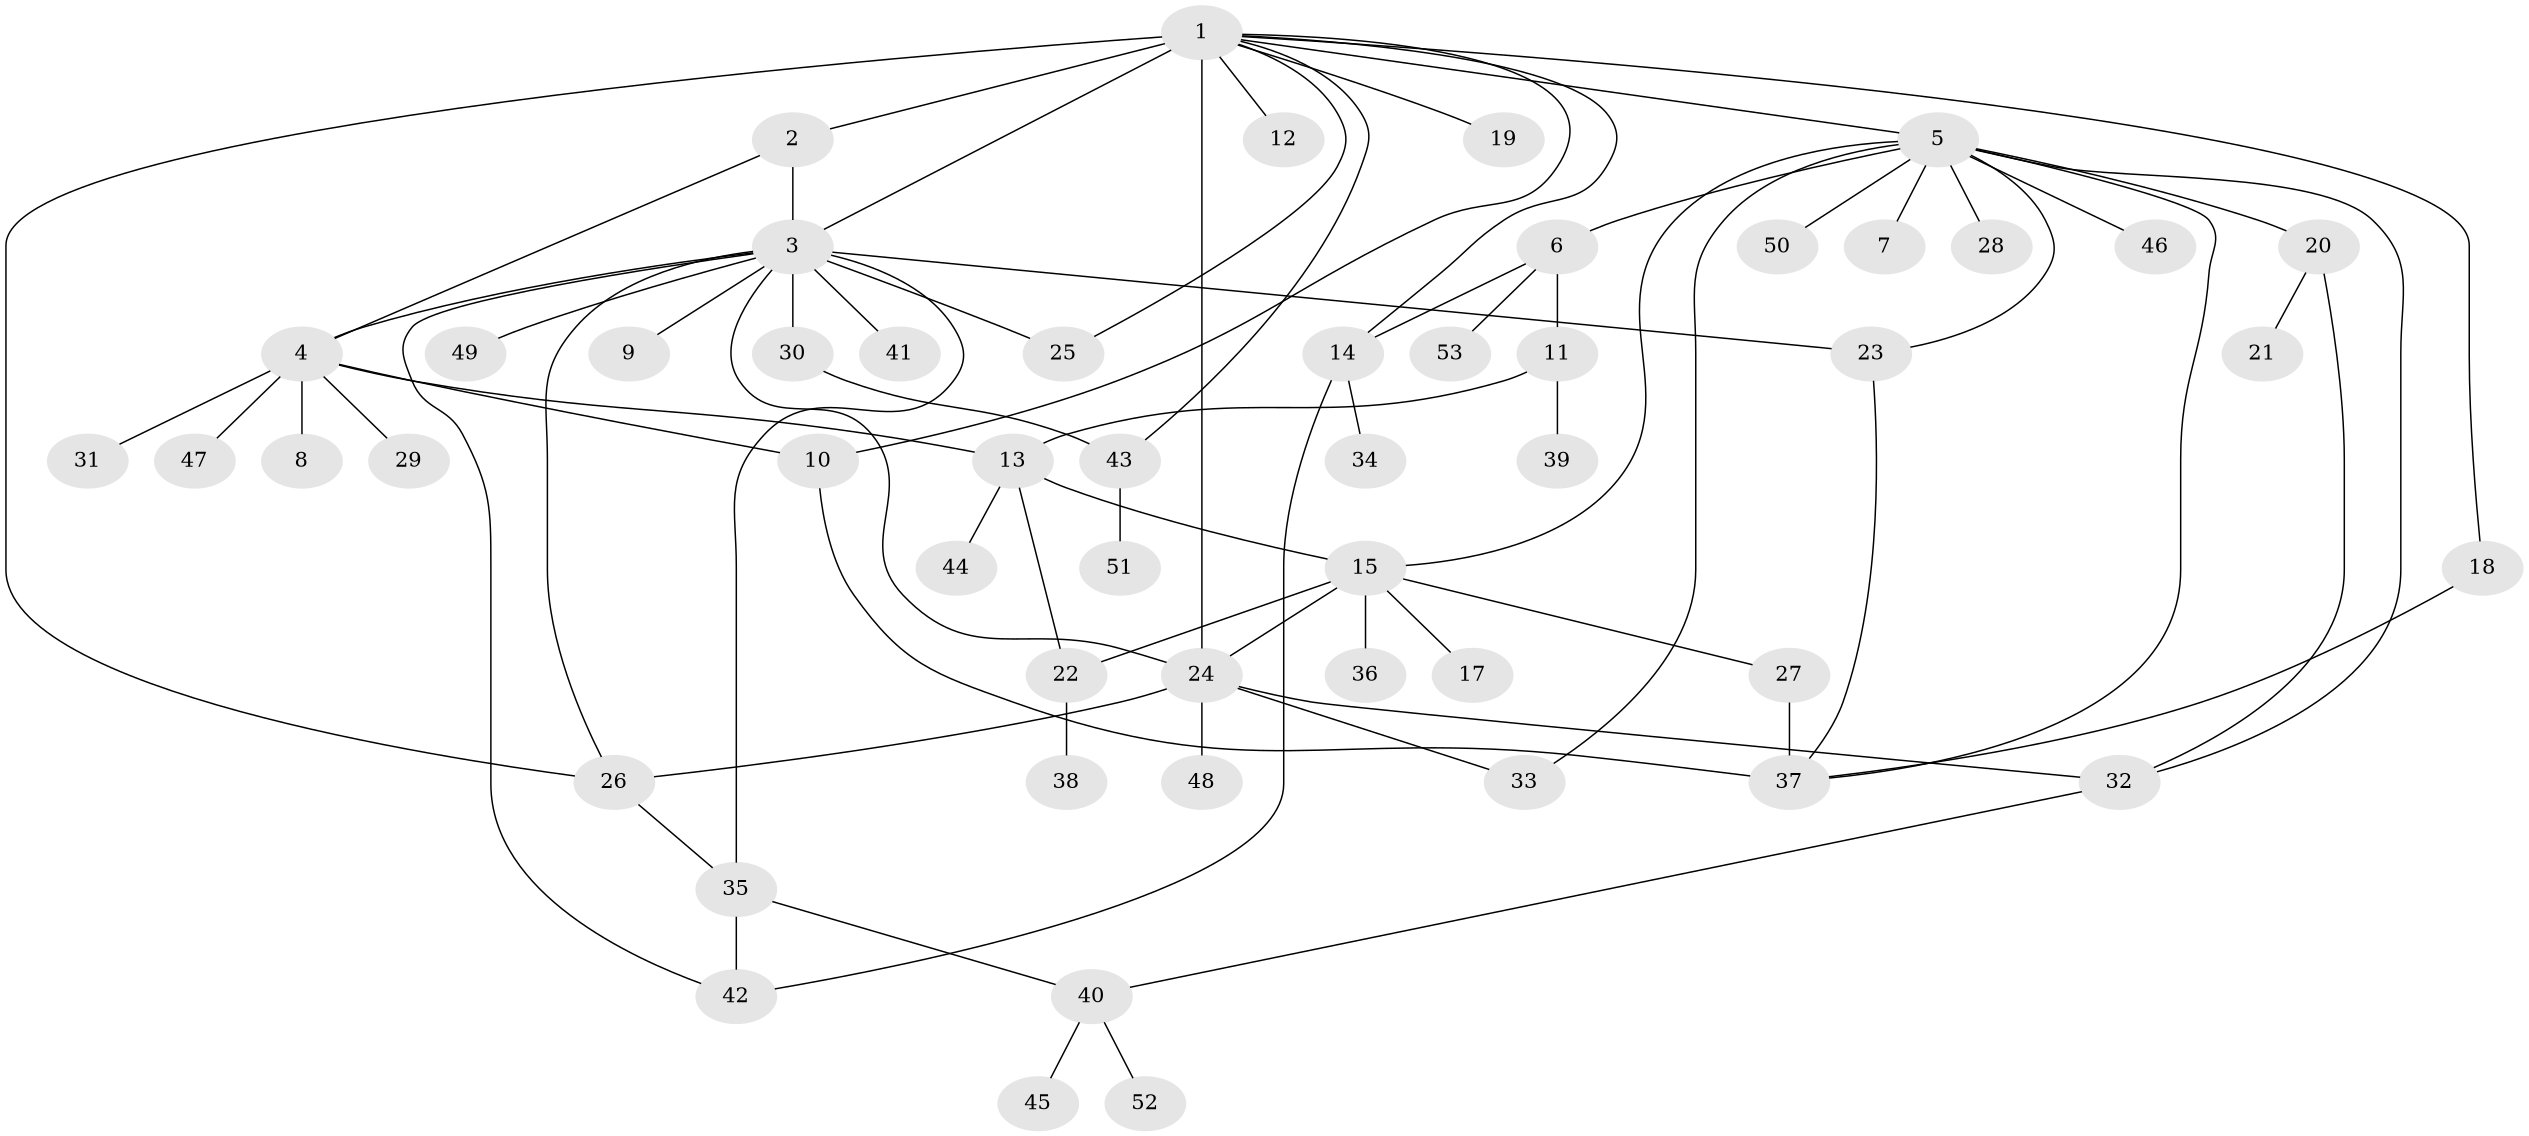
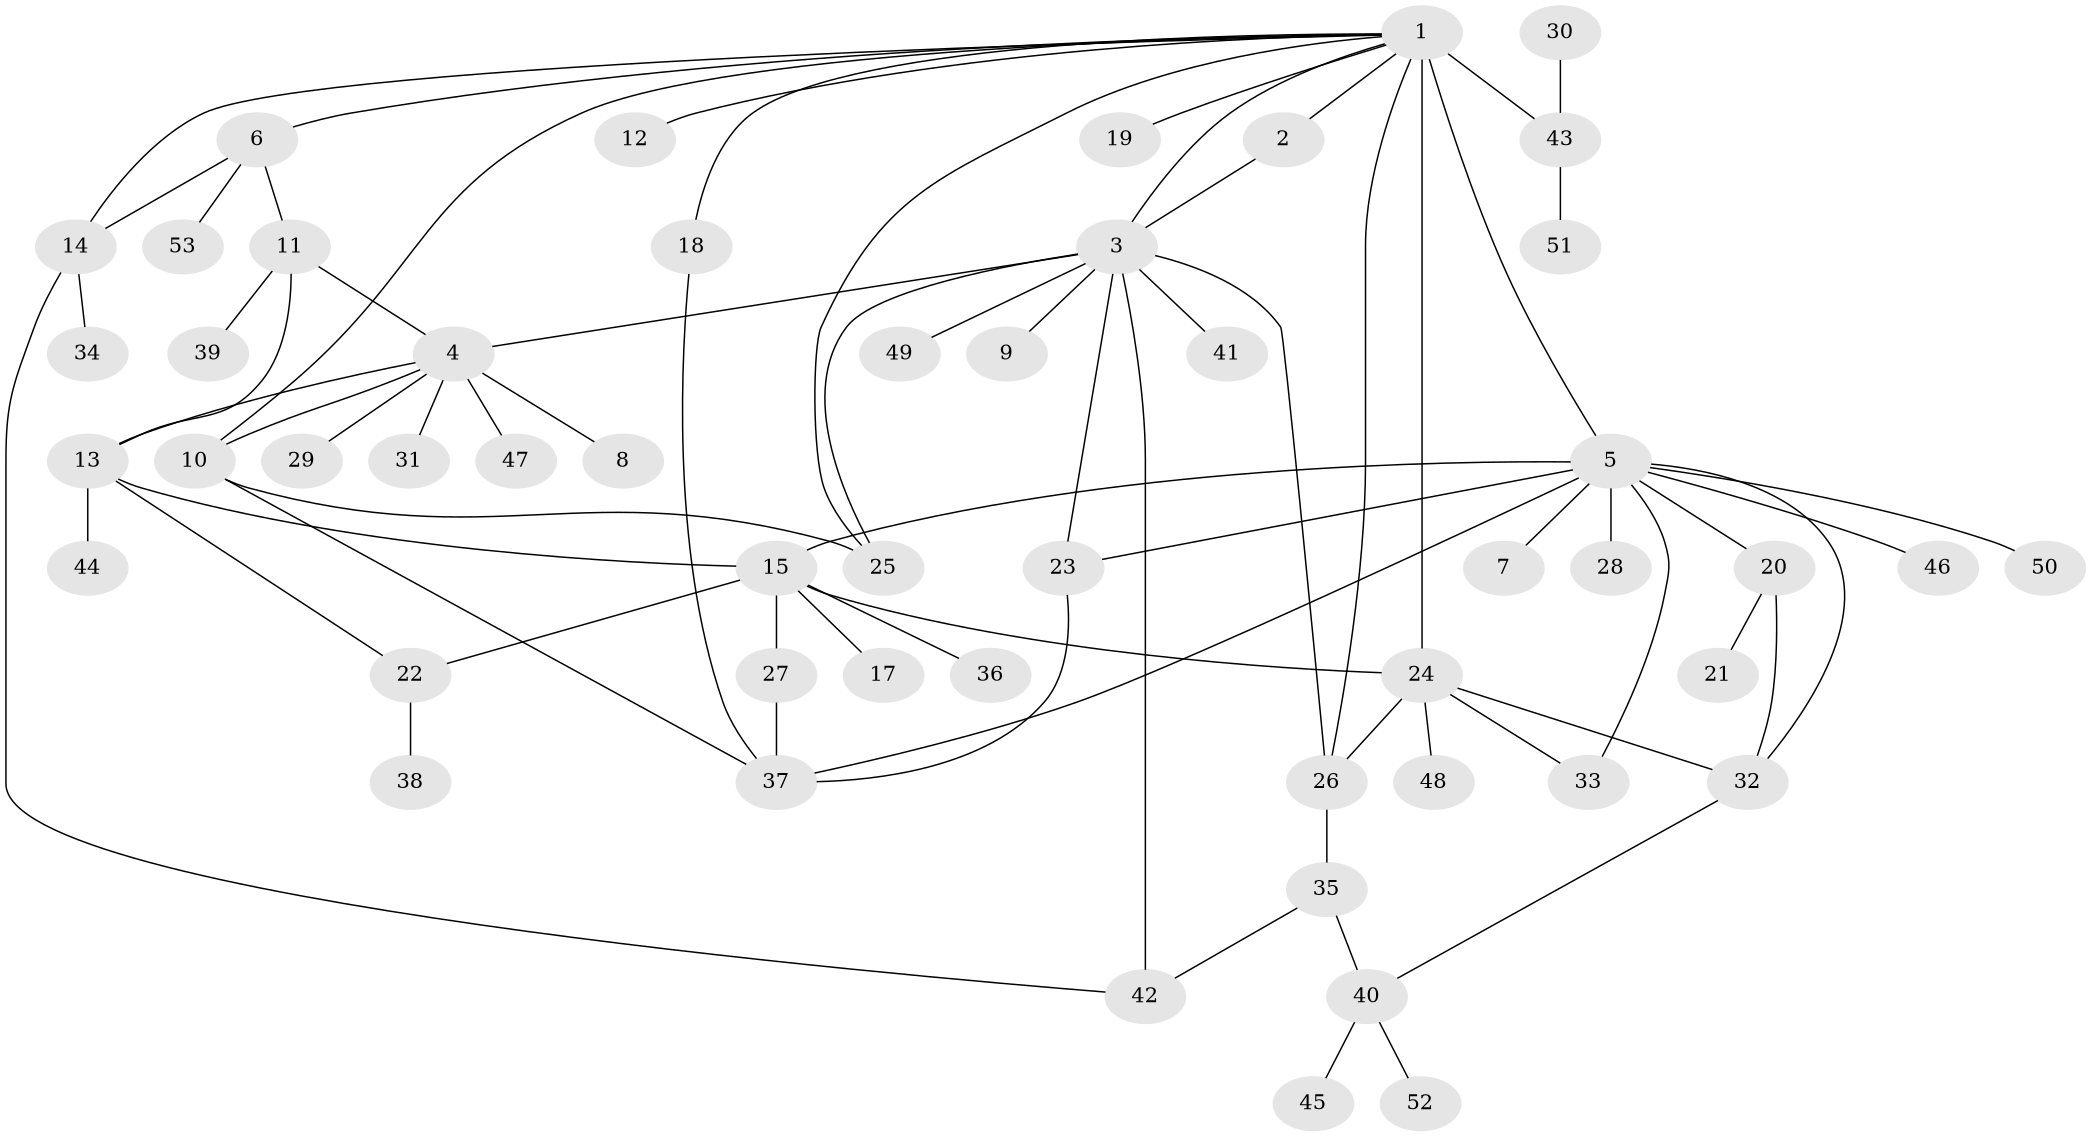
edge "5" -- "6": now "1" -- "6"
edge "2" -- "4": now "11" -- "4"
edge "3" -- "30": removed
edge "3" -- "35": removed
edge "10" -- "25": added
edge "3" -- "24": removed
